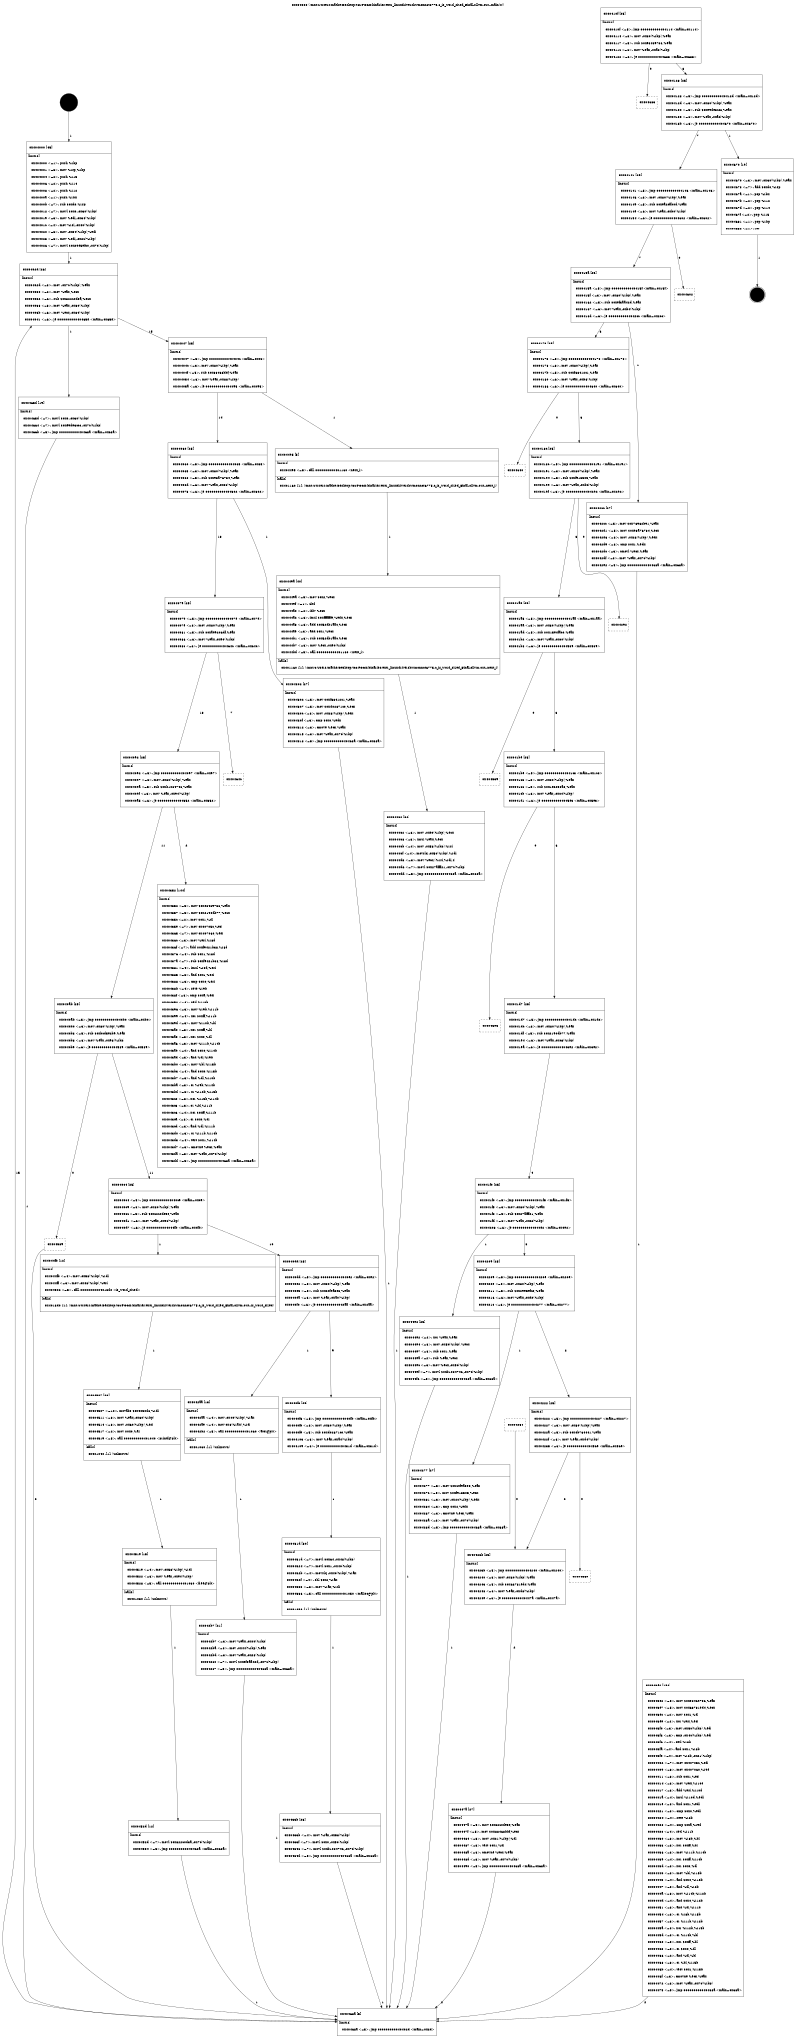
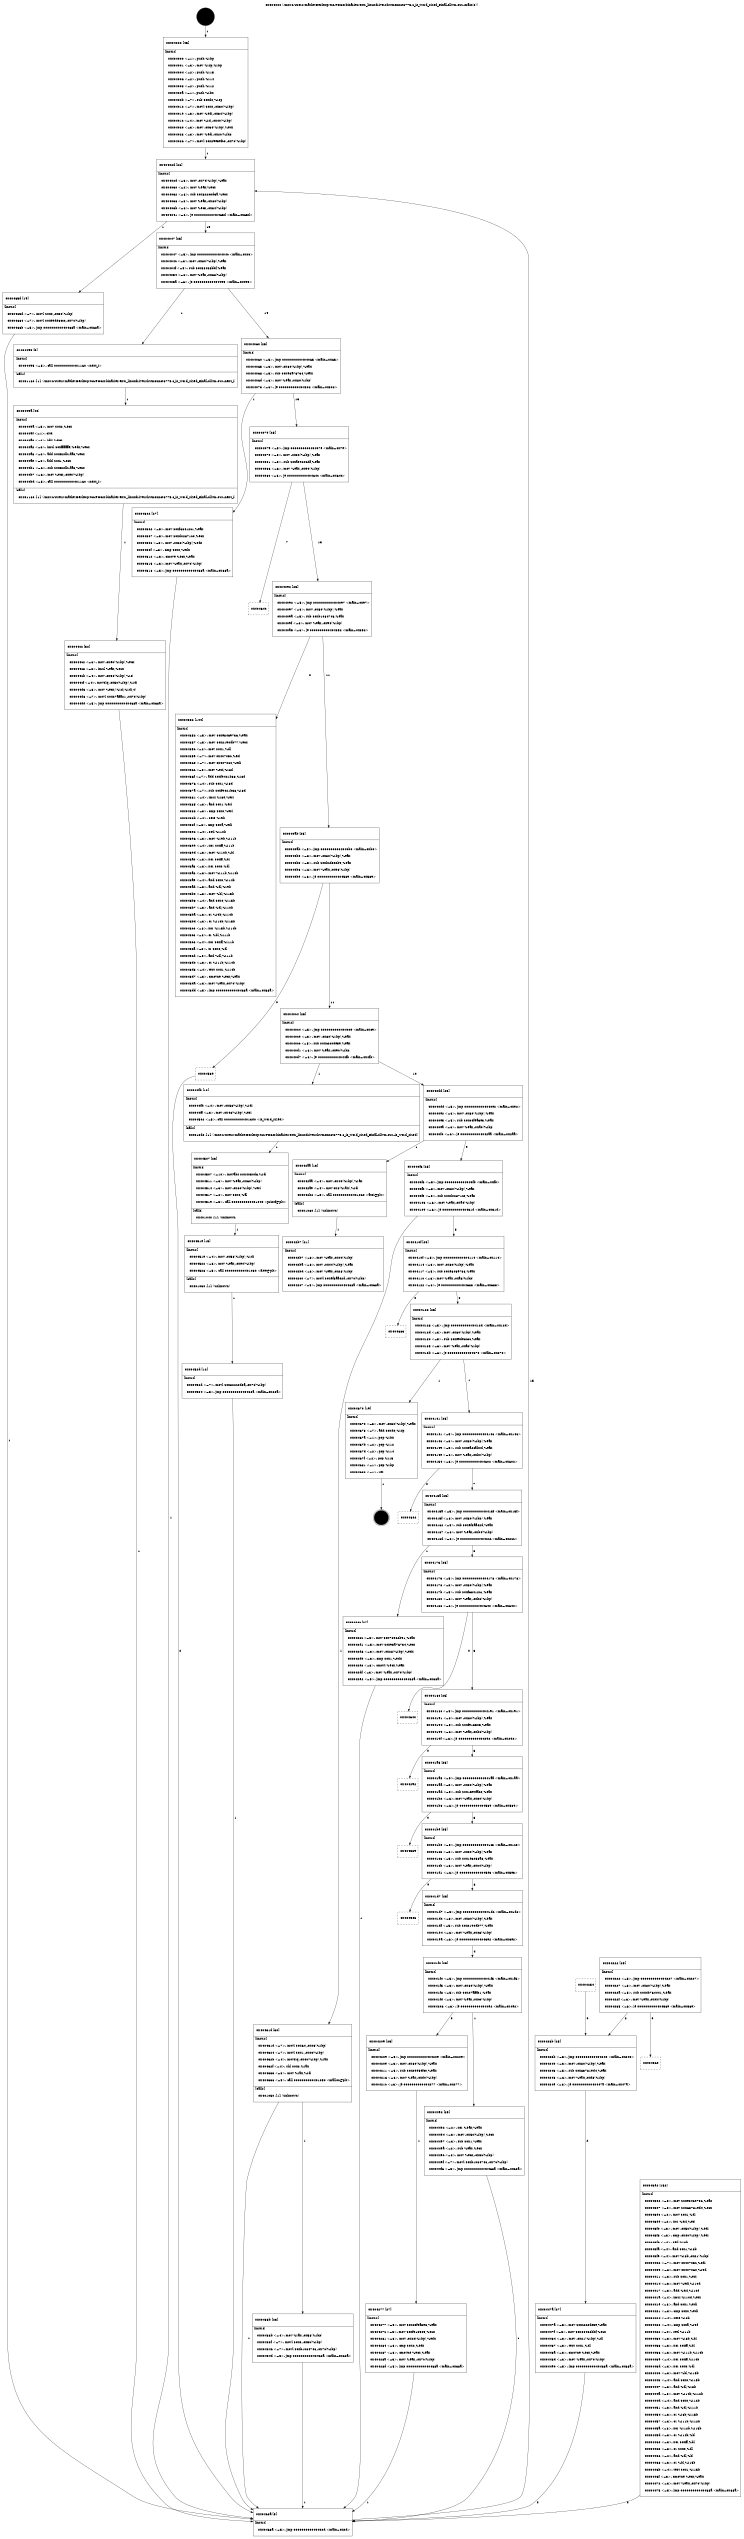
edge "0x4040f6 [25]" -> "0x40410f [25]": added, label "8"
edge "0x404209 [25]" -> "0x404222 [25]": removed, label "2"
edge "0x4042b7 [21]" -> "0x40468a [5]": now "0x40431d [30]" -> "0x40468a [5]"
